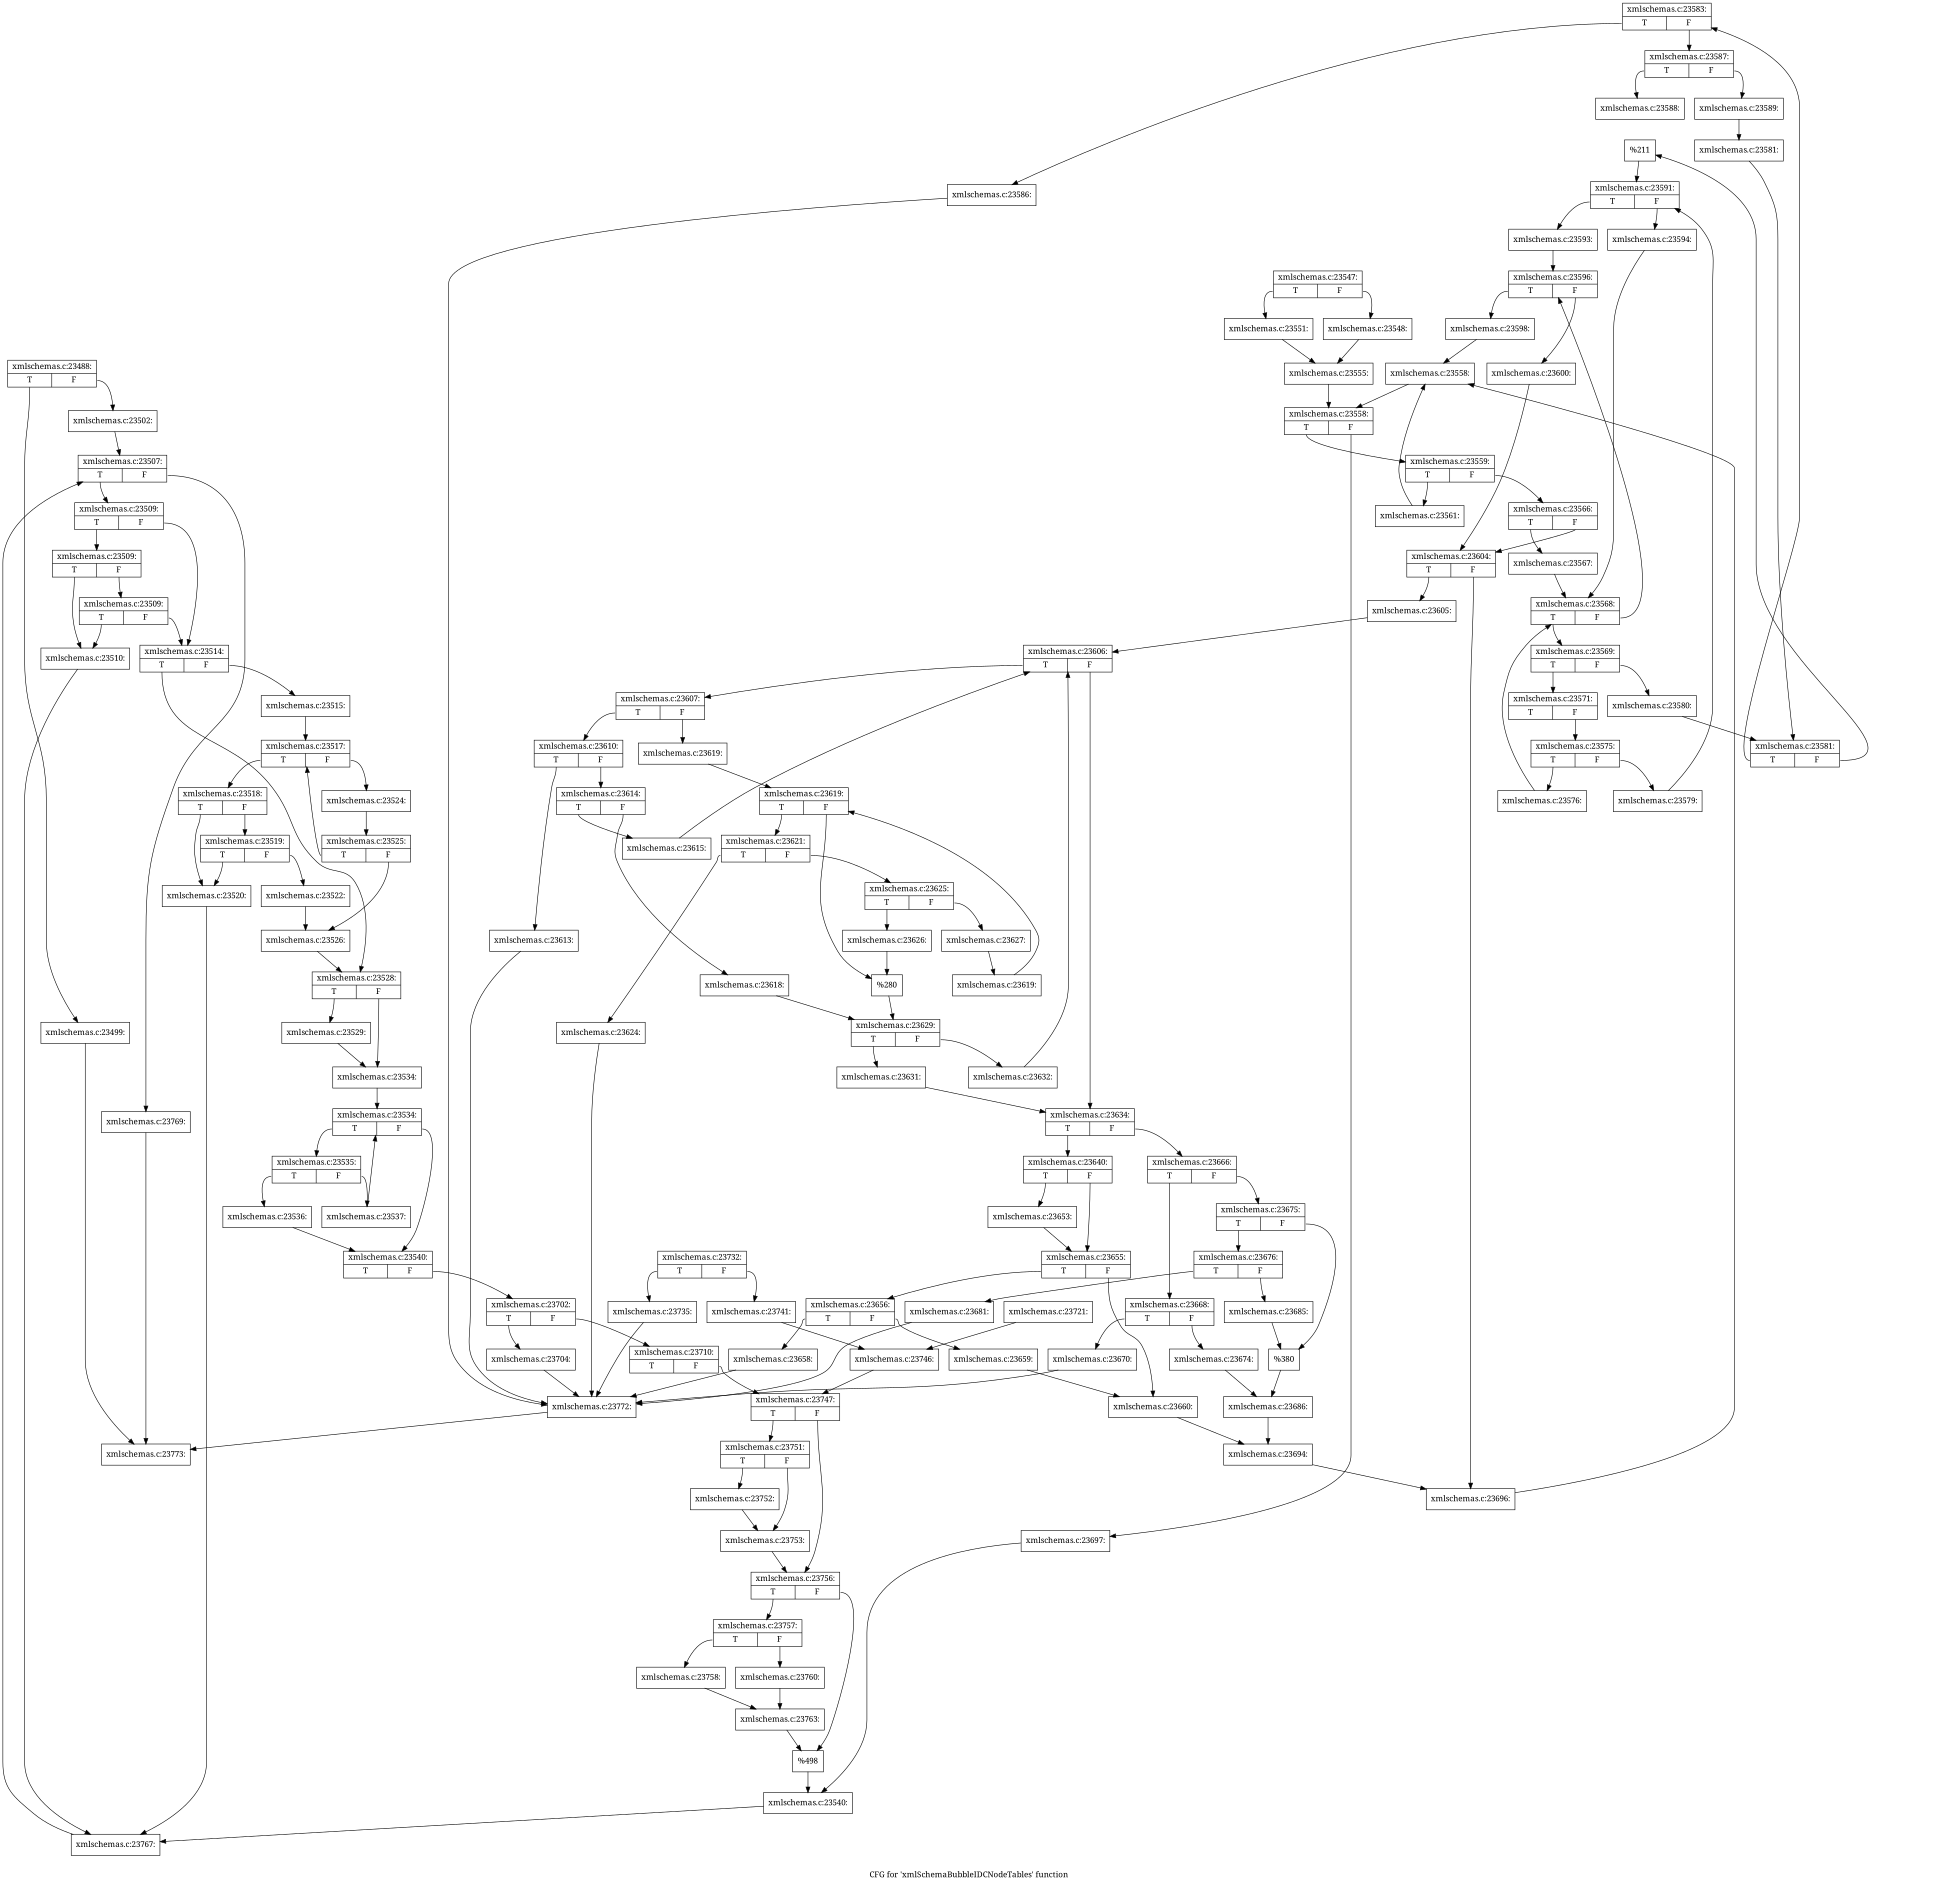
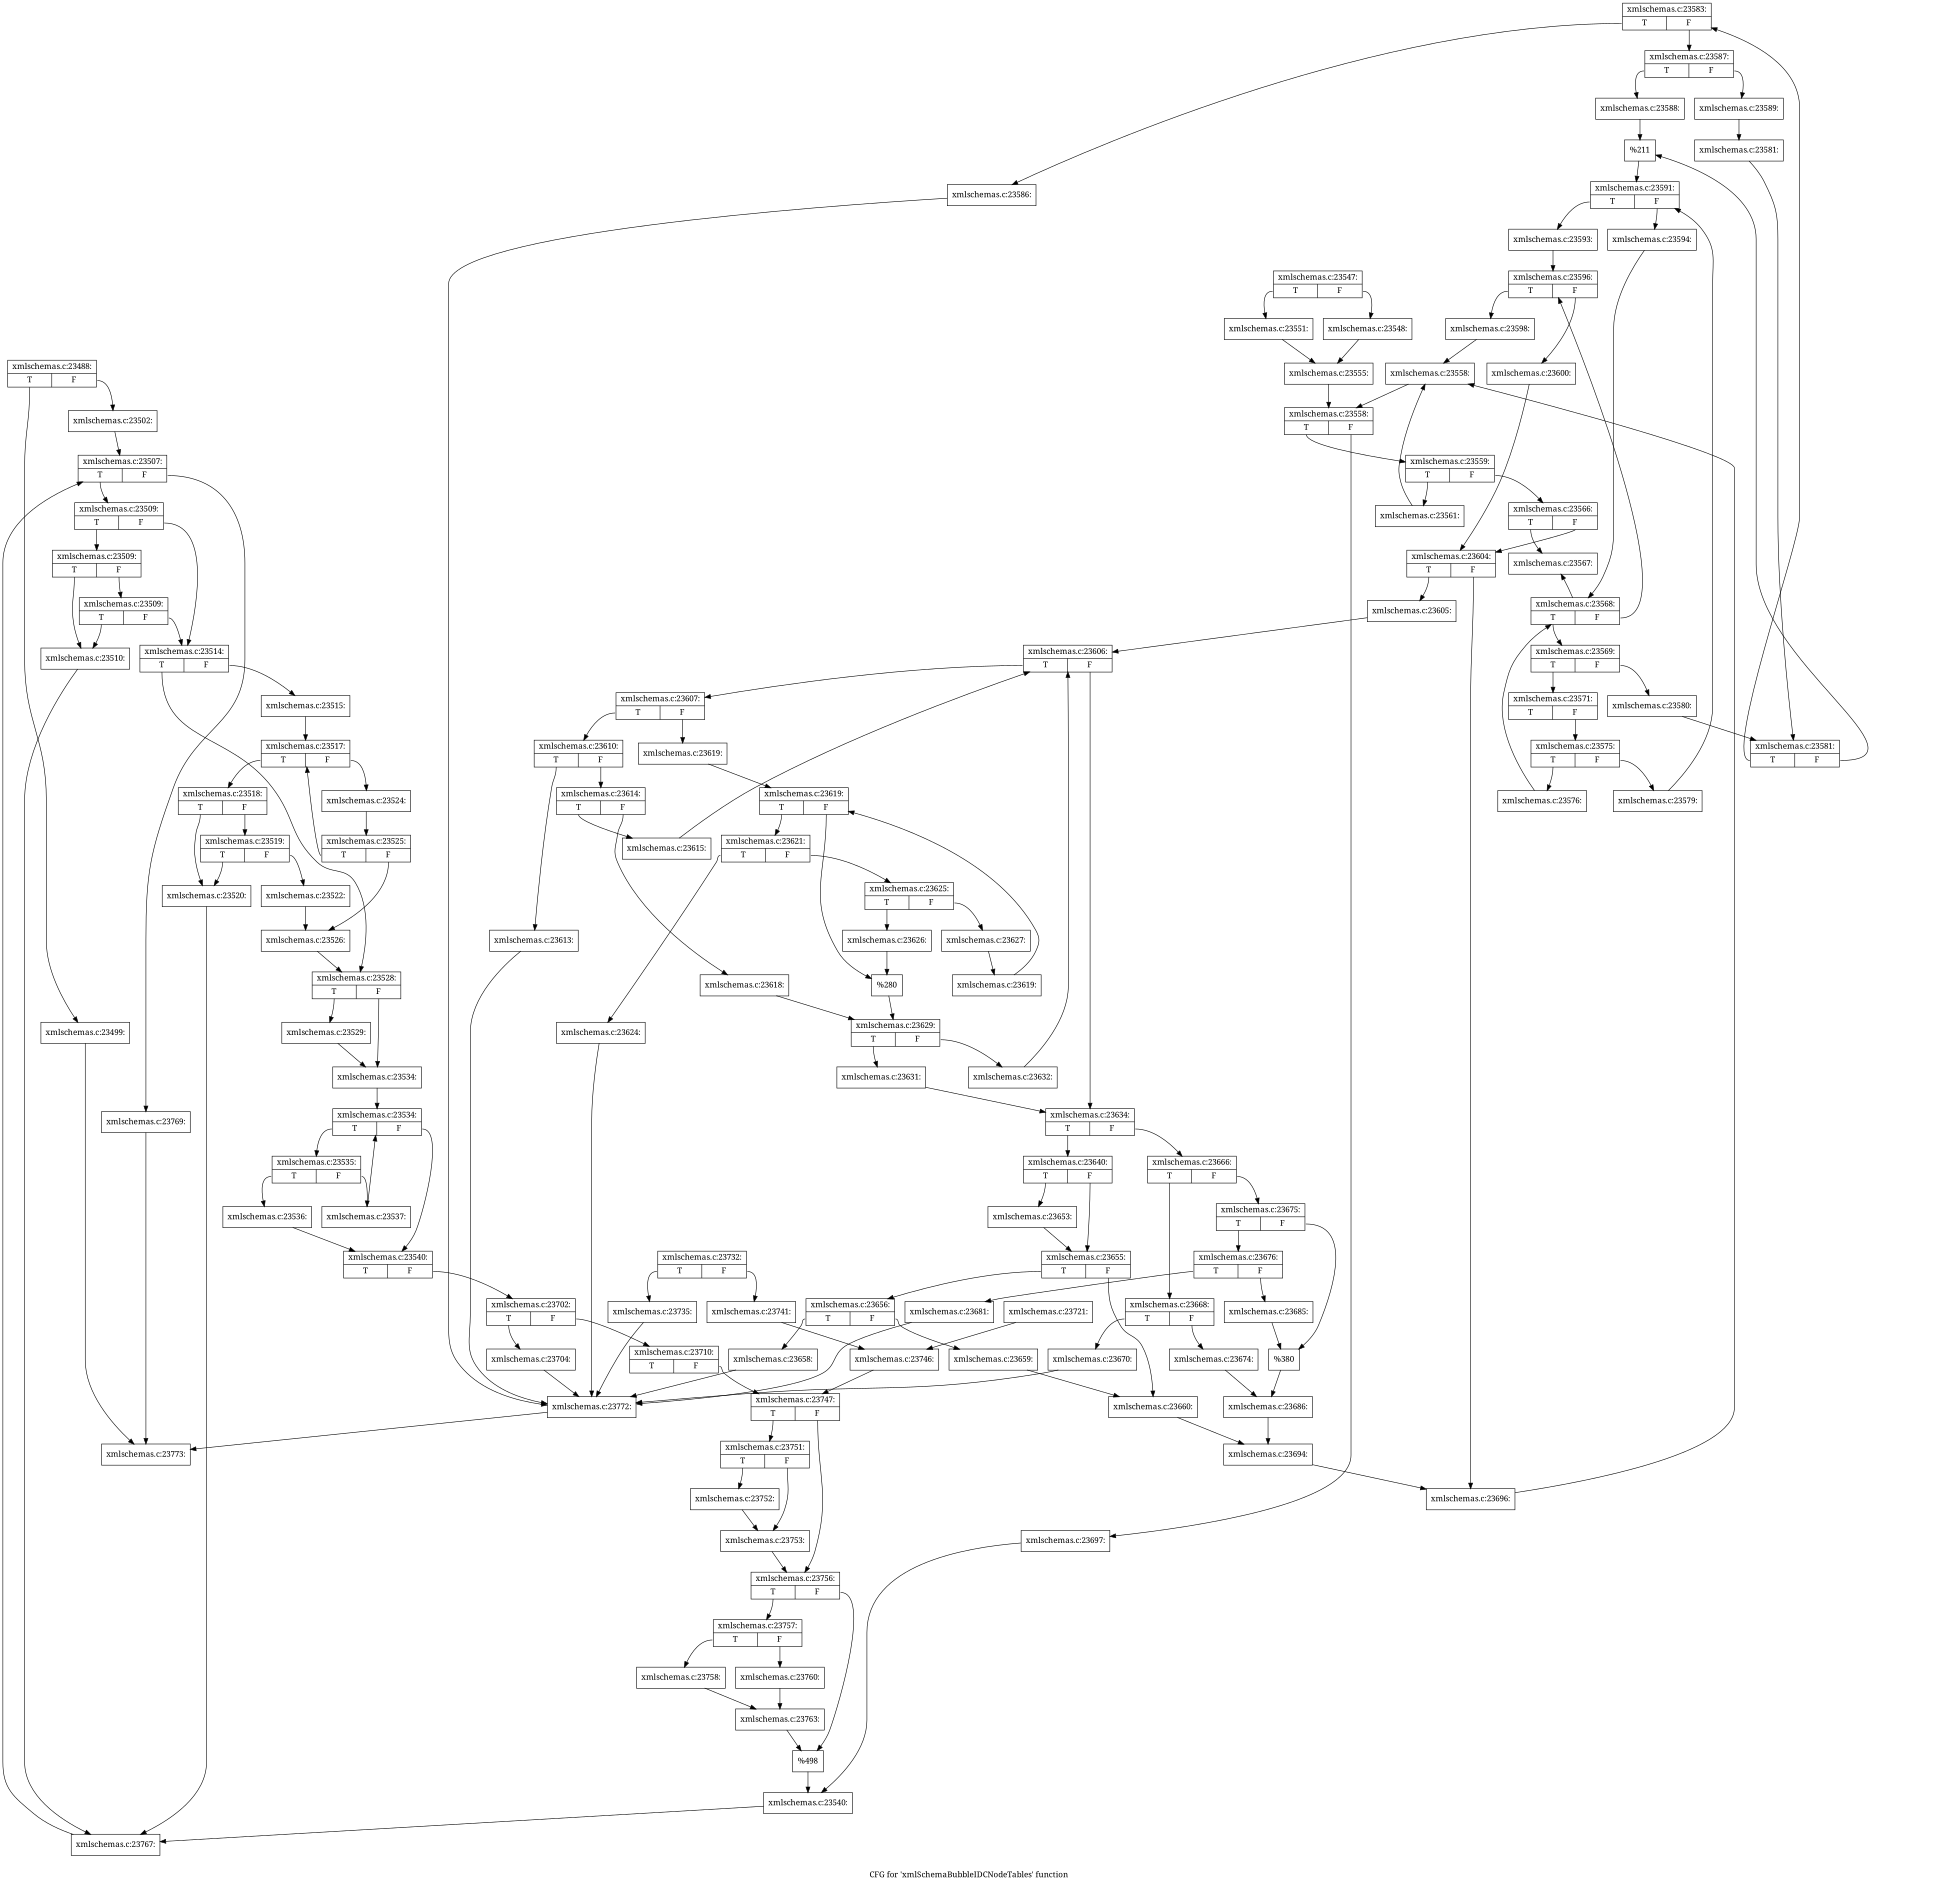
edge "xmlschemas.c:23588:" -> "%211": added
edge "xmlschemas.c:23567:" -> "xmlschemas.c:23568:": reversed
